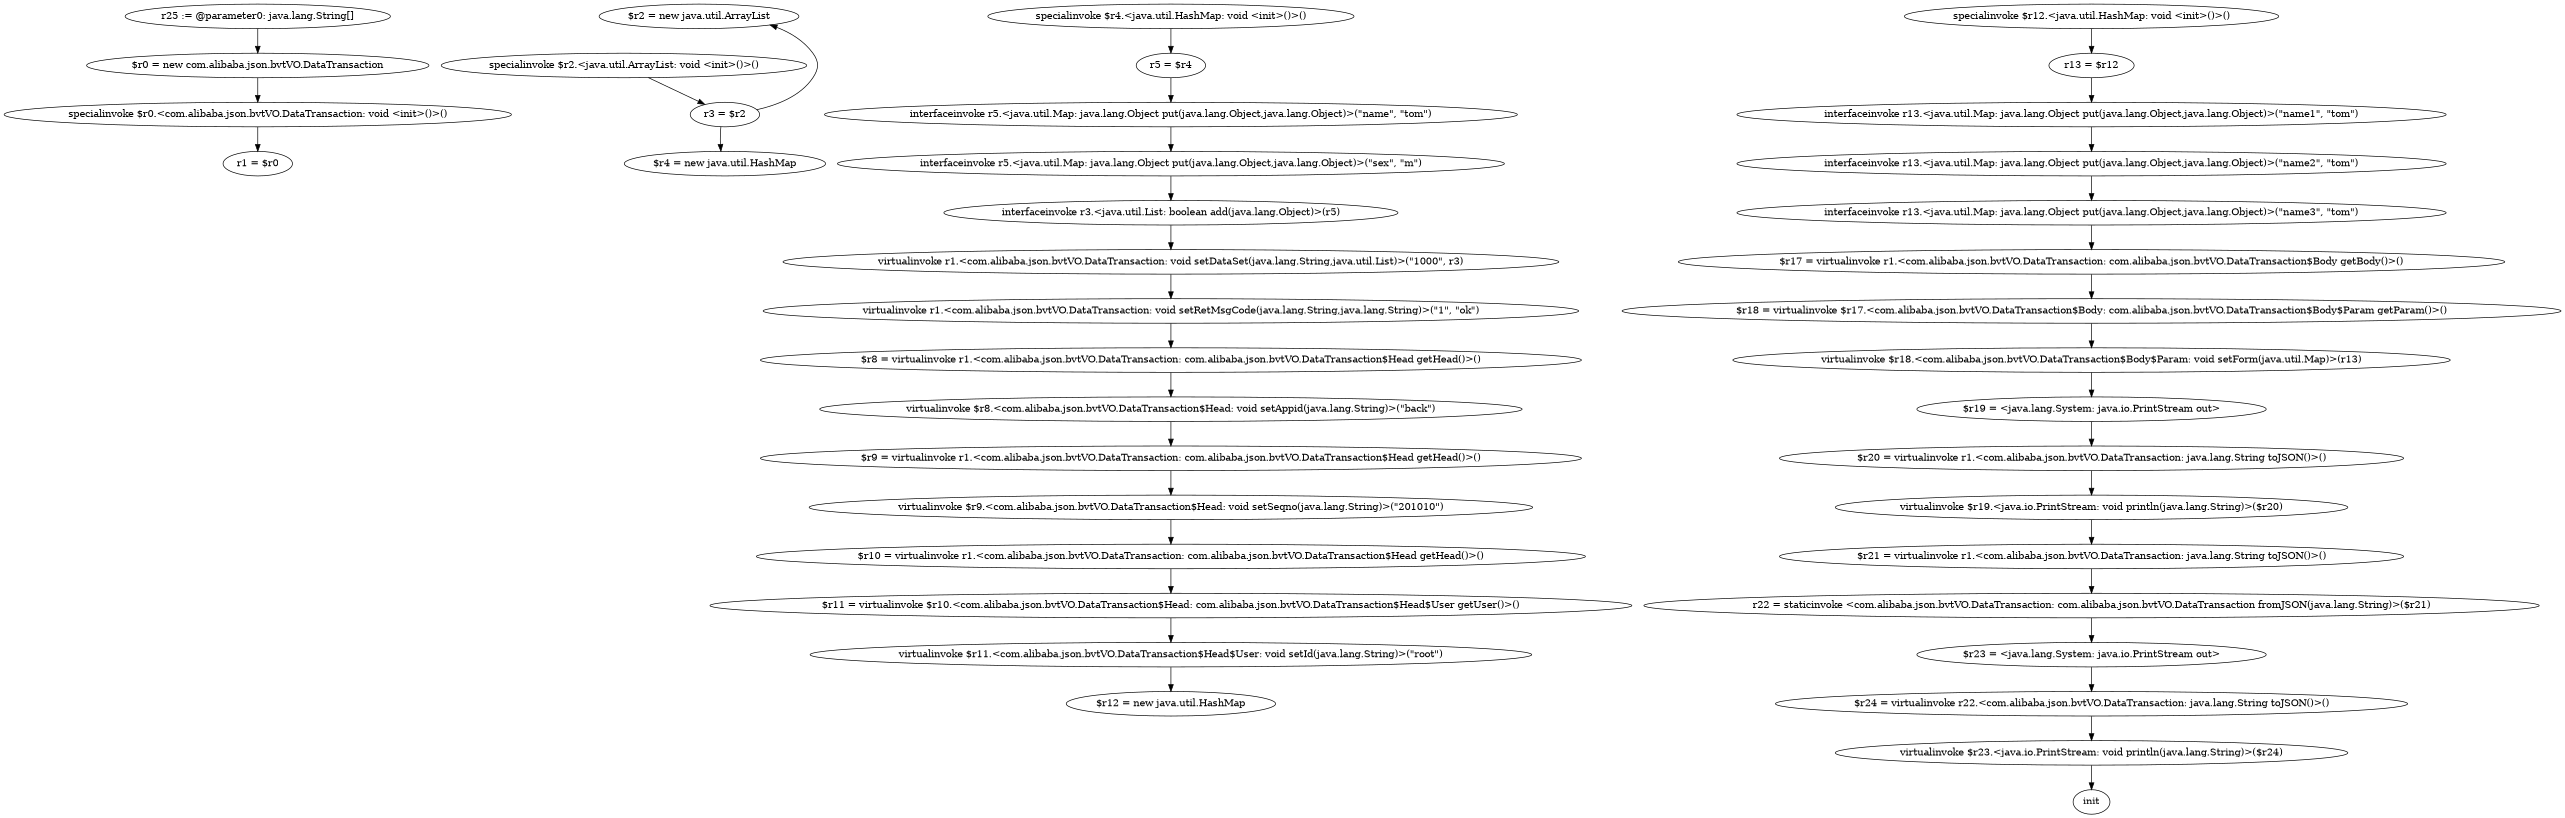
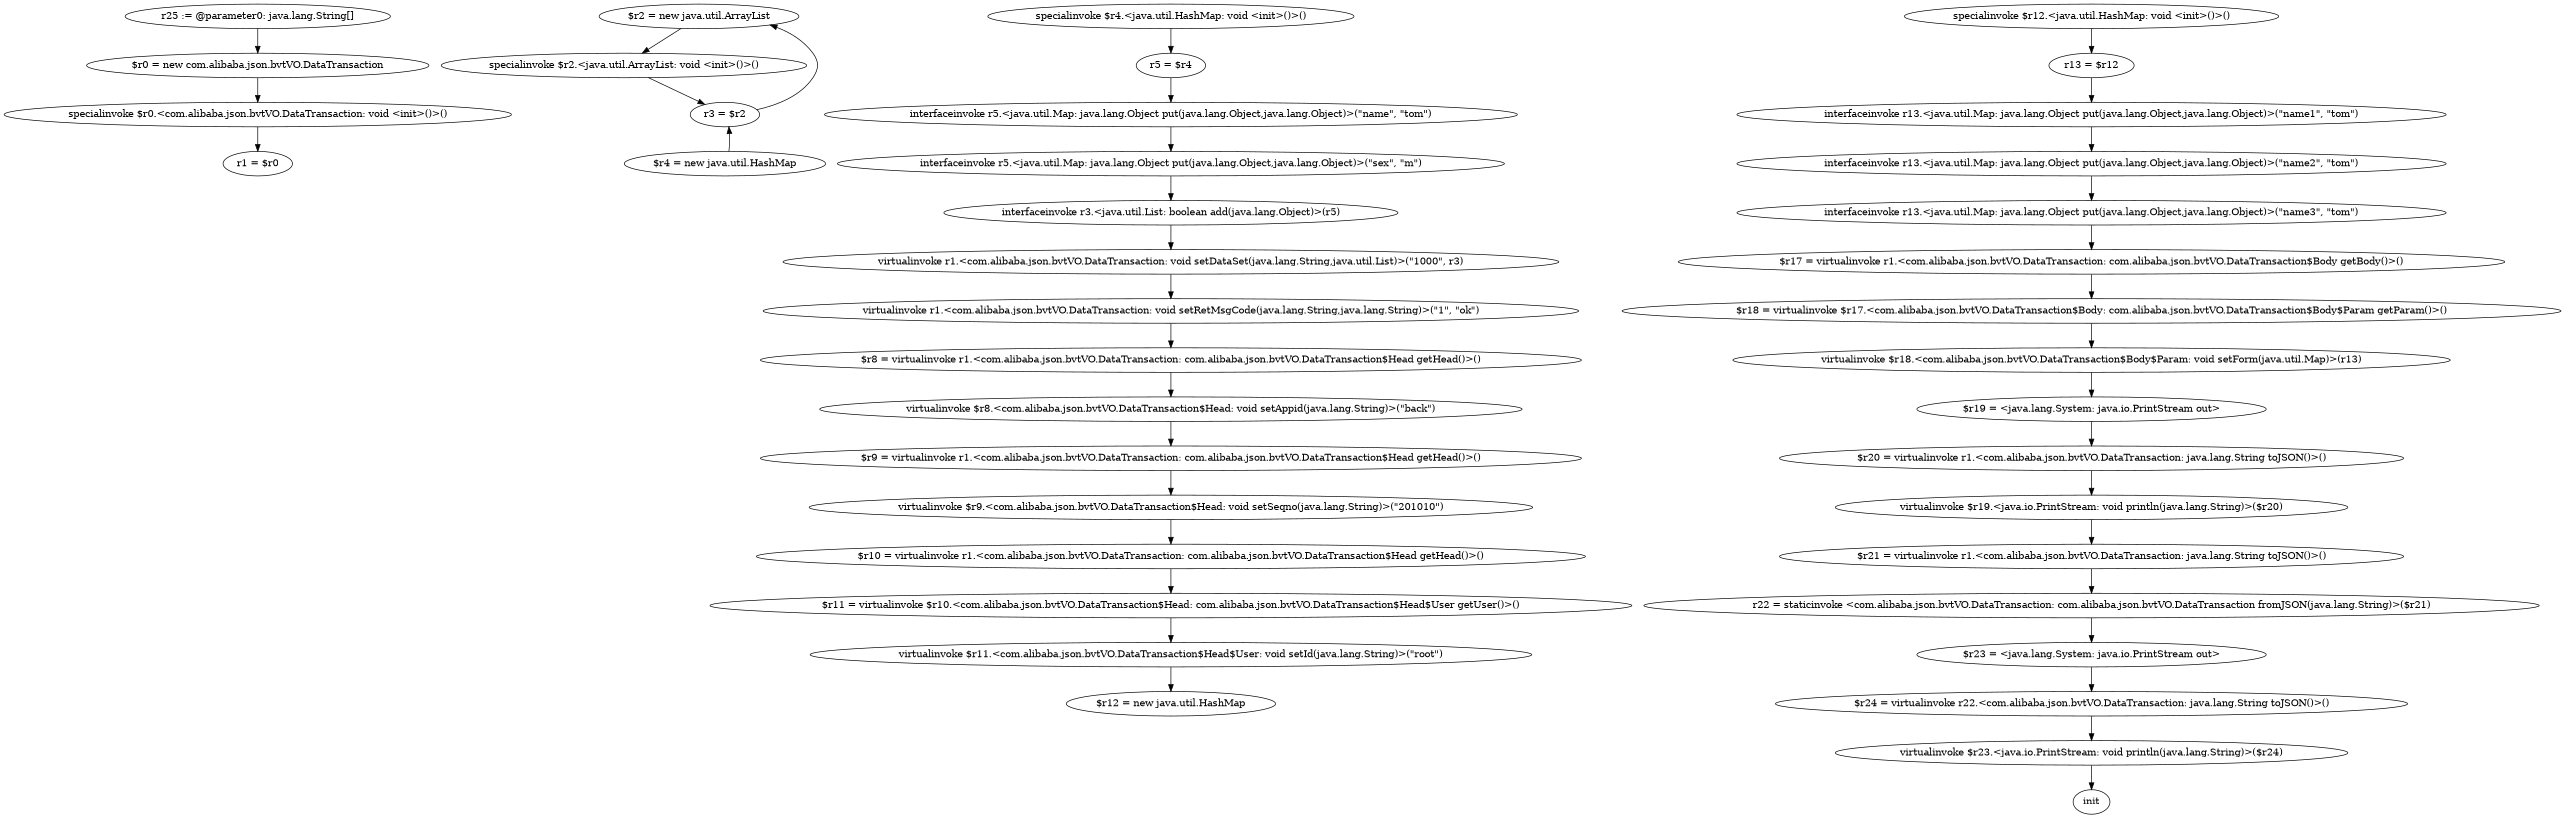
edge "$r2 = new java.util.ArrayList" -> "specialinvoke $r2.<java.util.ArrayList: void <init>()>()": added
edge "r3 = $r2" -> "$r4 = new java.util.HashMap": reversed
